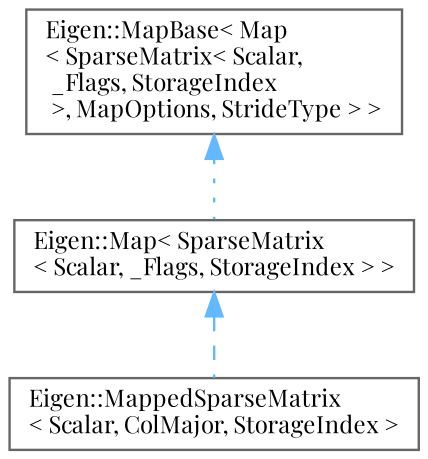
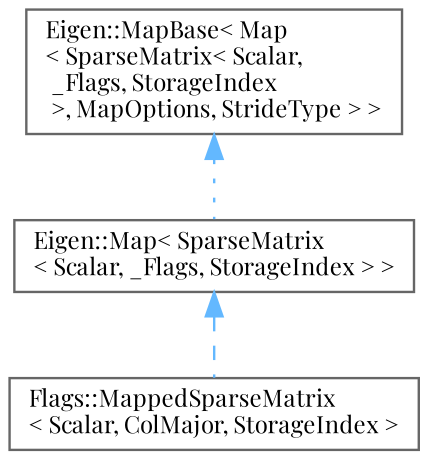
node "Eigen::MappedSparseMatrix < Scalar, ColMajor, StorageIndex >": label "Eigen::MappedSparseMatrix < Scalar, ColMajor, StorageIndex >" -> "Flags::MappedSparseMatrix < Scalar, ColMajor, StorageIndex >"
